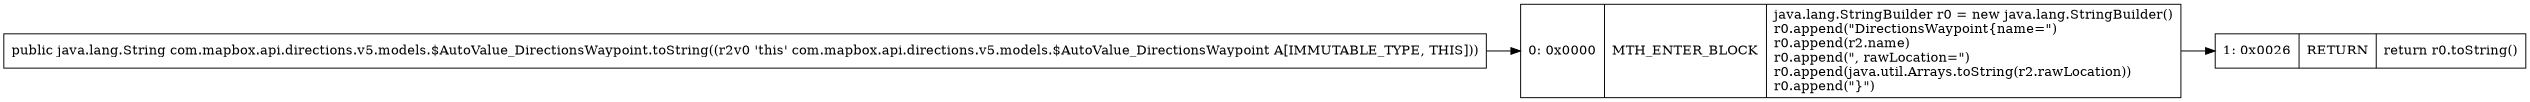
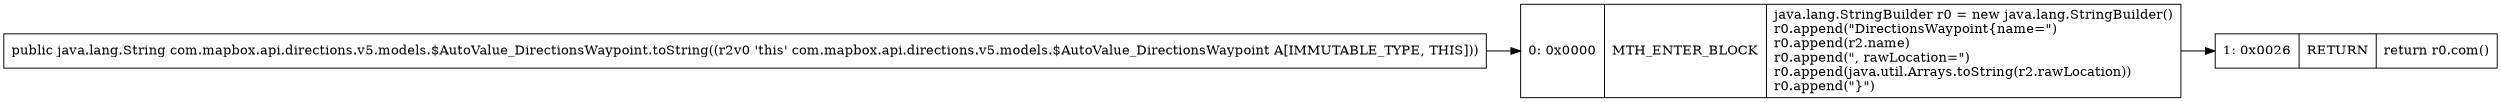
node "1: 0x0026": text "return r0.toString()" -> "return r0.com()"
